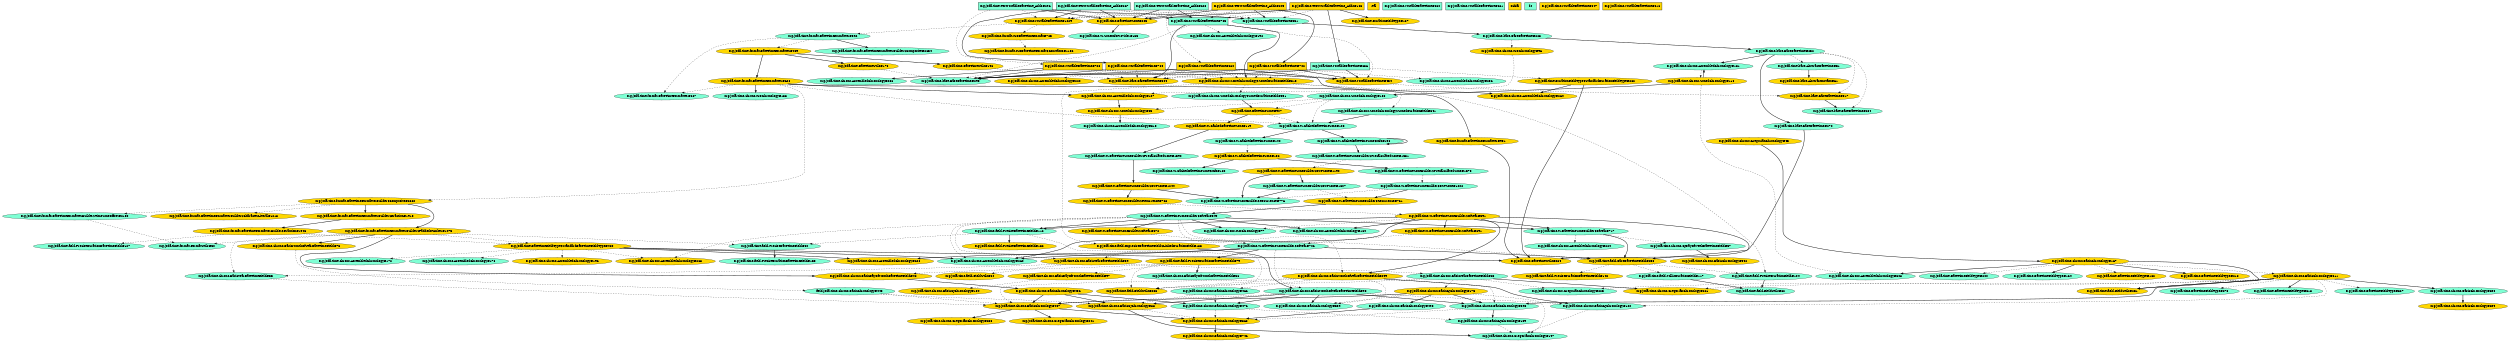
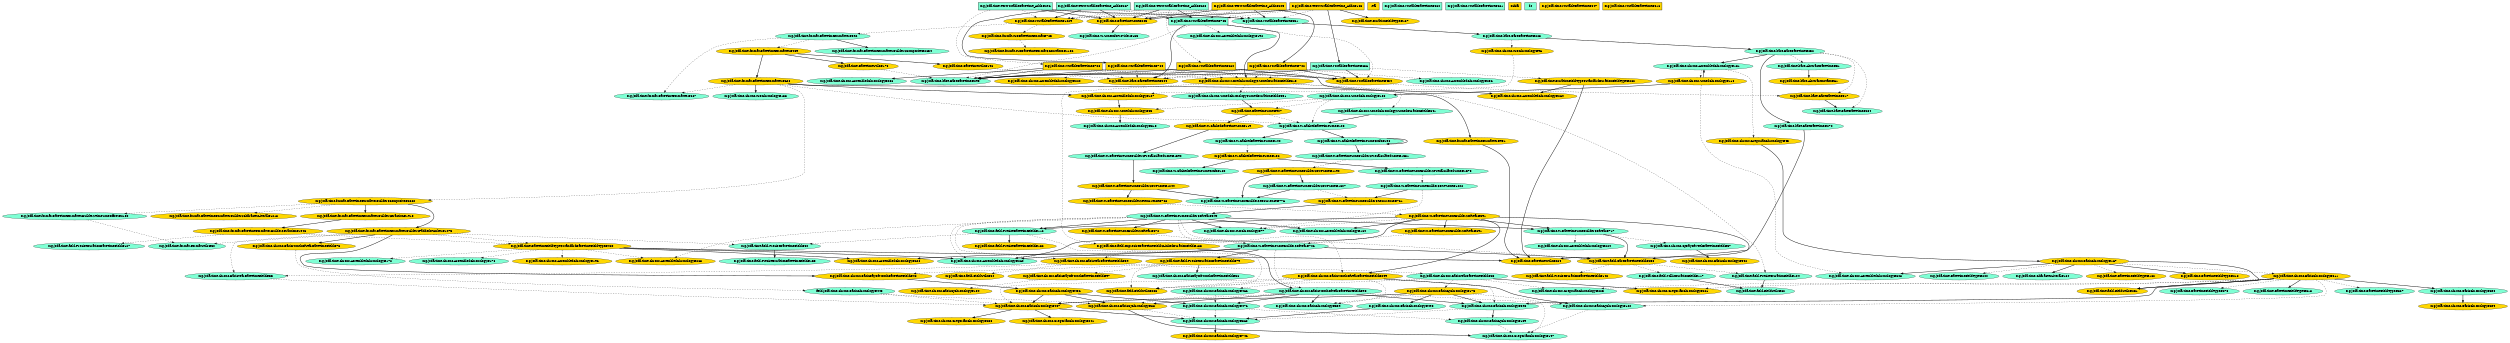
edge "org.joda.time.chrono.AssembledChronology#131" -> "org.joda.time.chrono.GregorianChronology#45": added
edge "org.joda.time.tz.DateTimeZoneBuilder$DSTZone#1202" -> "org.joda.time.tz.DateTimeZoneBuilder$Recurrence#776": now "org.joda.time.tz.DateTimeZoneBuilder$DSTZone#1202" -> "org.joda.time.chrono.ISOChronology#77"
node "org.joda.time.DateTimeFieldType#164": label "org.joda.time.DateTimeFieldType#164" -> "org.joda.time.CharacterLiteral#164"
node "org.joda.time.chrono.BasicChronology#368": fillcolor gold -> aquamarine
